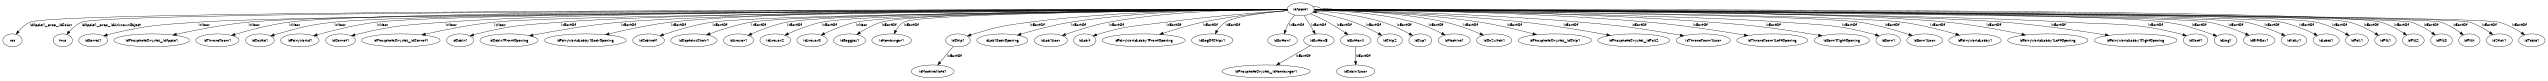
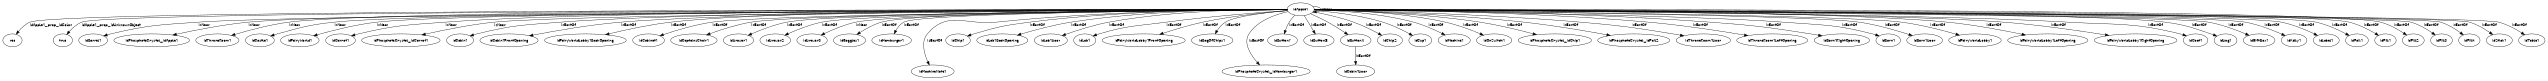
node "idLab7": label "idLab7" -> "idLab1"
edge "idChip1" -> "idMachineNote1": now "idApple1" -> "idMachineNote1"
edge "idButtonZ" -> "idPhosphateCrystal_idHamburger1": now "idApple1" -> "idPhosphateCrystal_idHamburger1"
